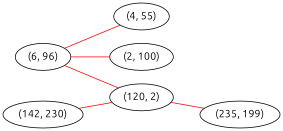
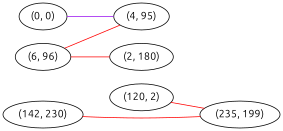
node "(0, 0)": added
node "(4, 55)": label "(4, 55)" -> "(4, 95)"
node "(2, 100)": label "(2, 100)" -> "(2, 180)"
edge "(6, 96)" -- "(120, 2)": removed
edge "(120, 2)" -- "(142, 230)": now "(235, 199)" -- "(142, 230)"
